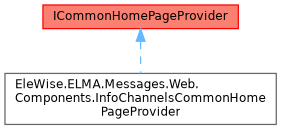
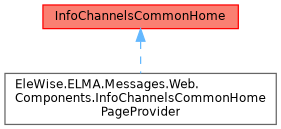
node "ICommonHomePageProvider": label "ICommonHomePageProvider" -> "InfoChannelsCommonHome"
